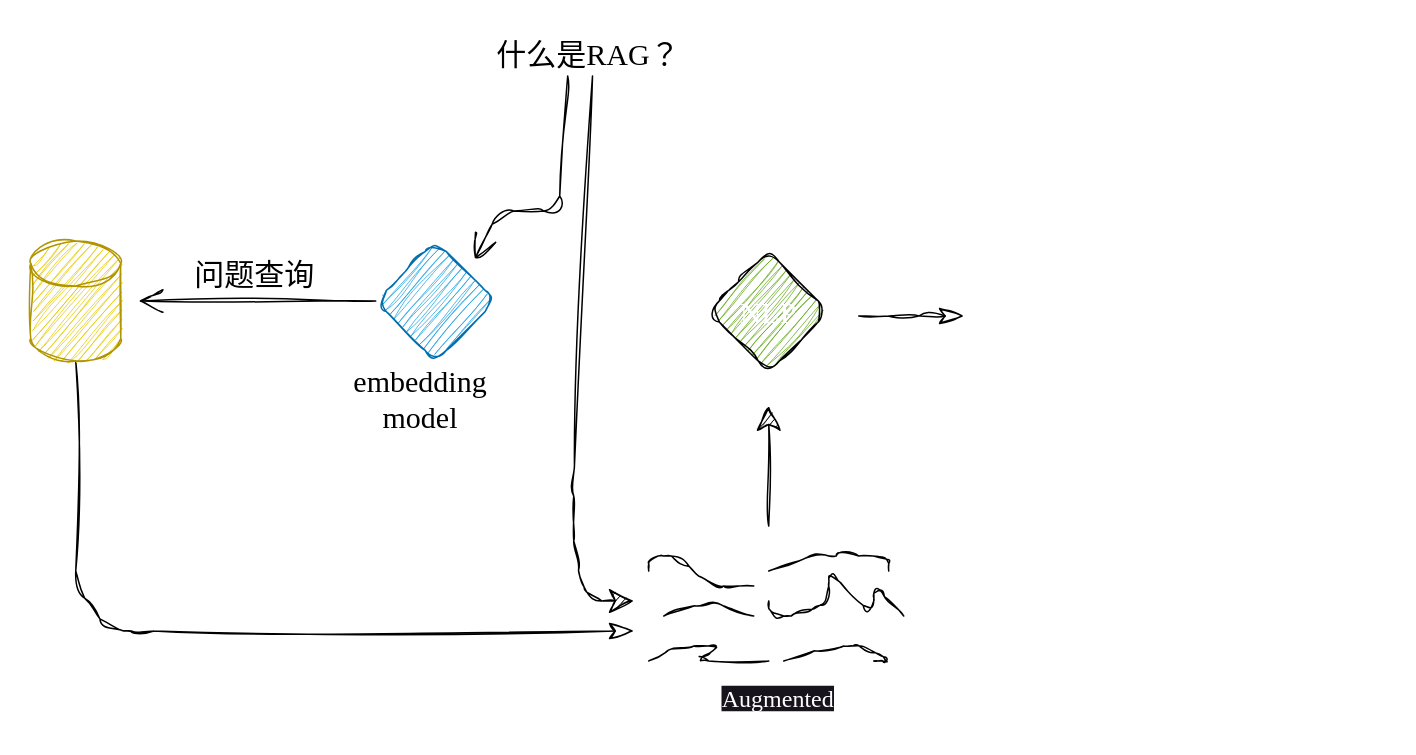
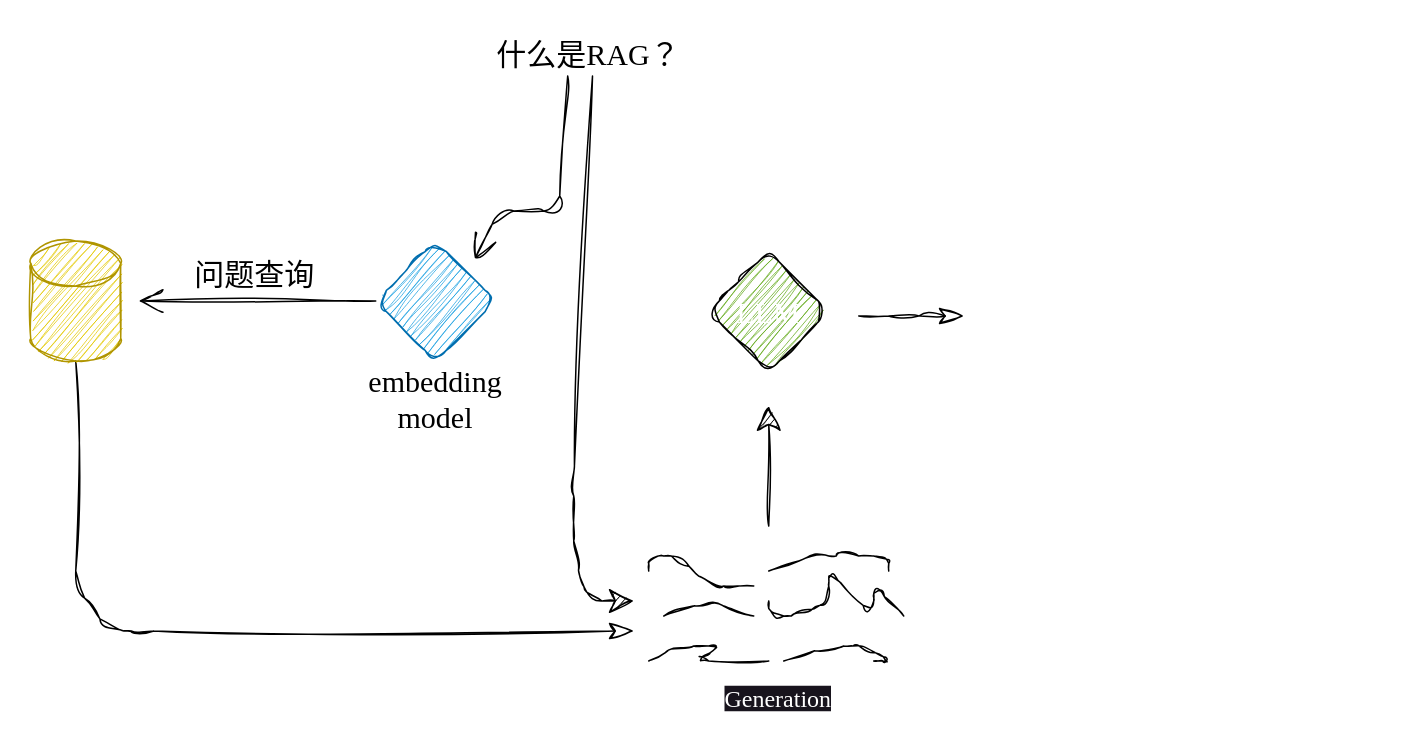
node "NLP": label "NLP" -> "LLM"
node "embedding model": moved (421, 398) -> (436, 398)
node "Augmented": label "Augmented" -> "Generation"
